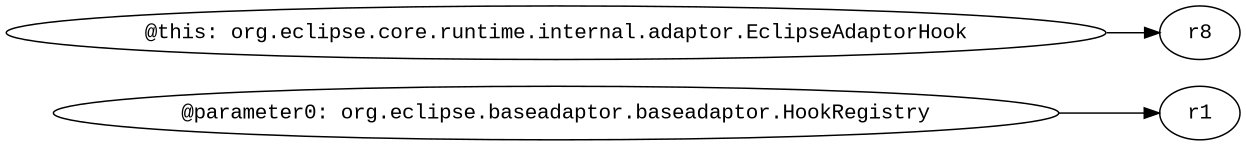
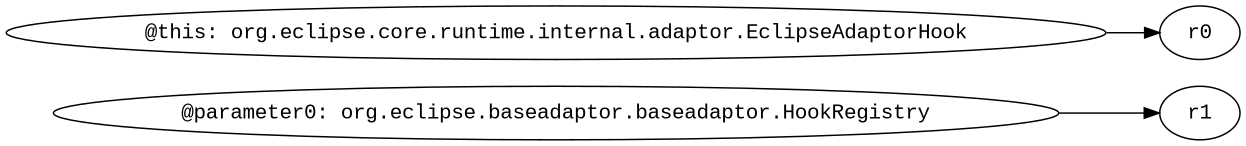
node "r8": label "r8" -> "r0"
